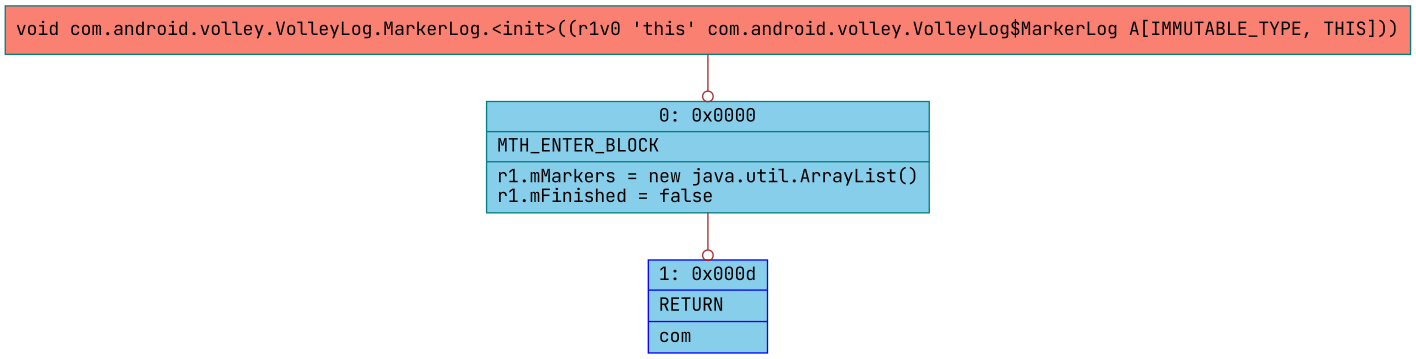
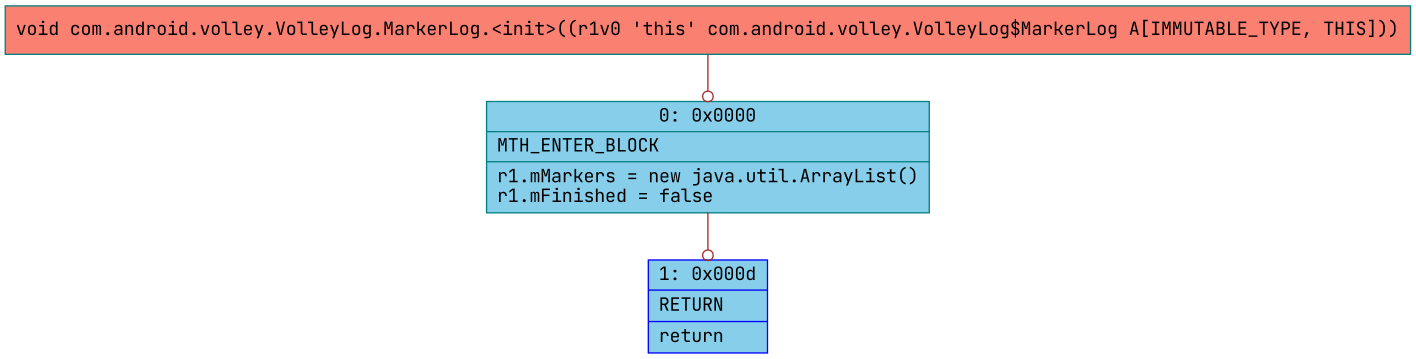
node "1: 0x000d": text "com" -> "return"
